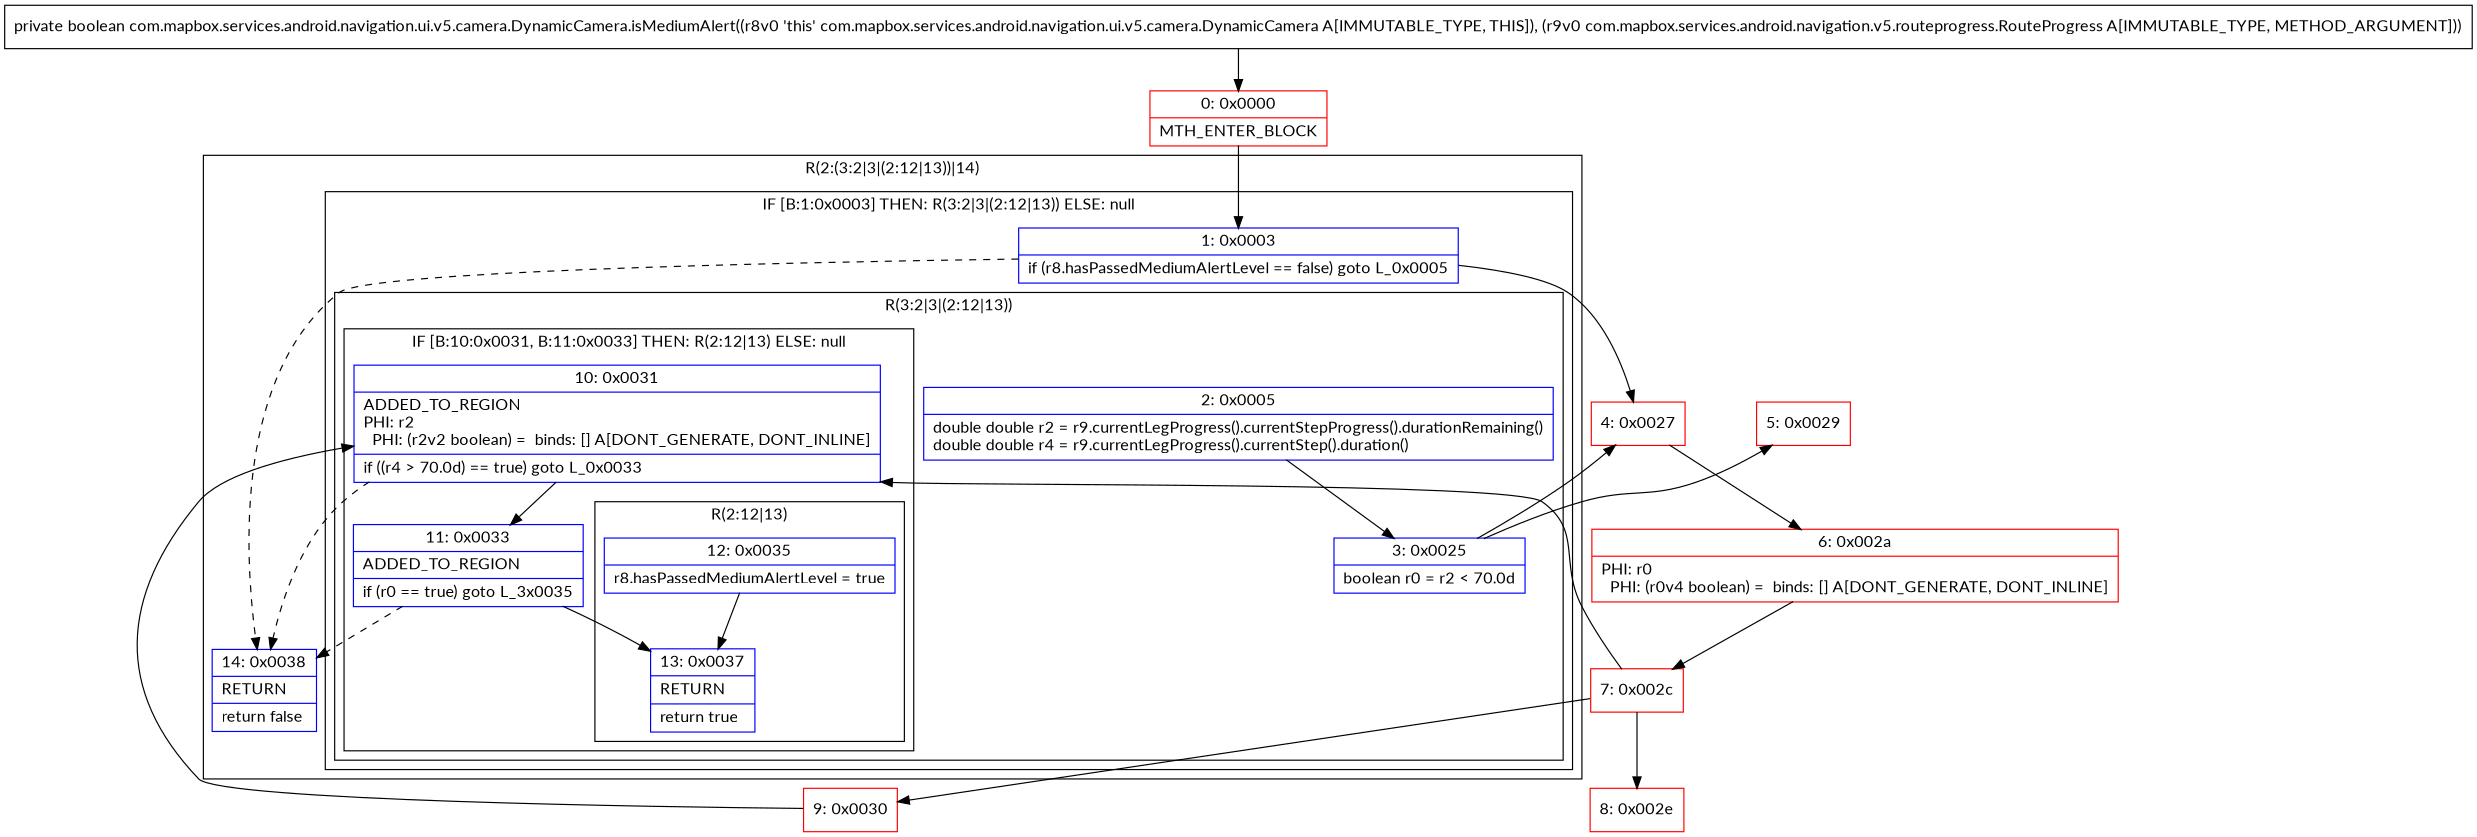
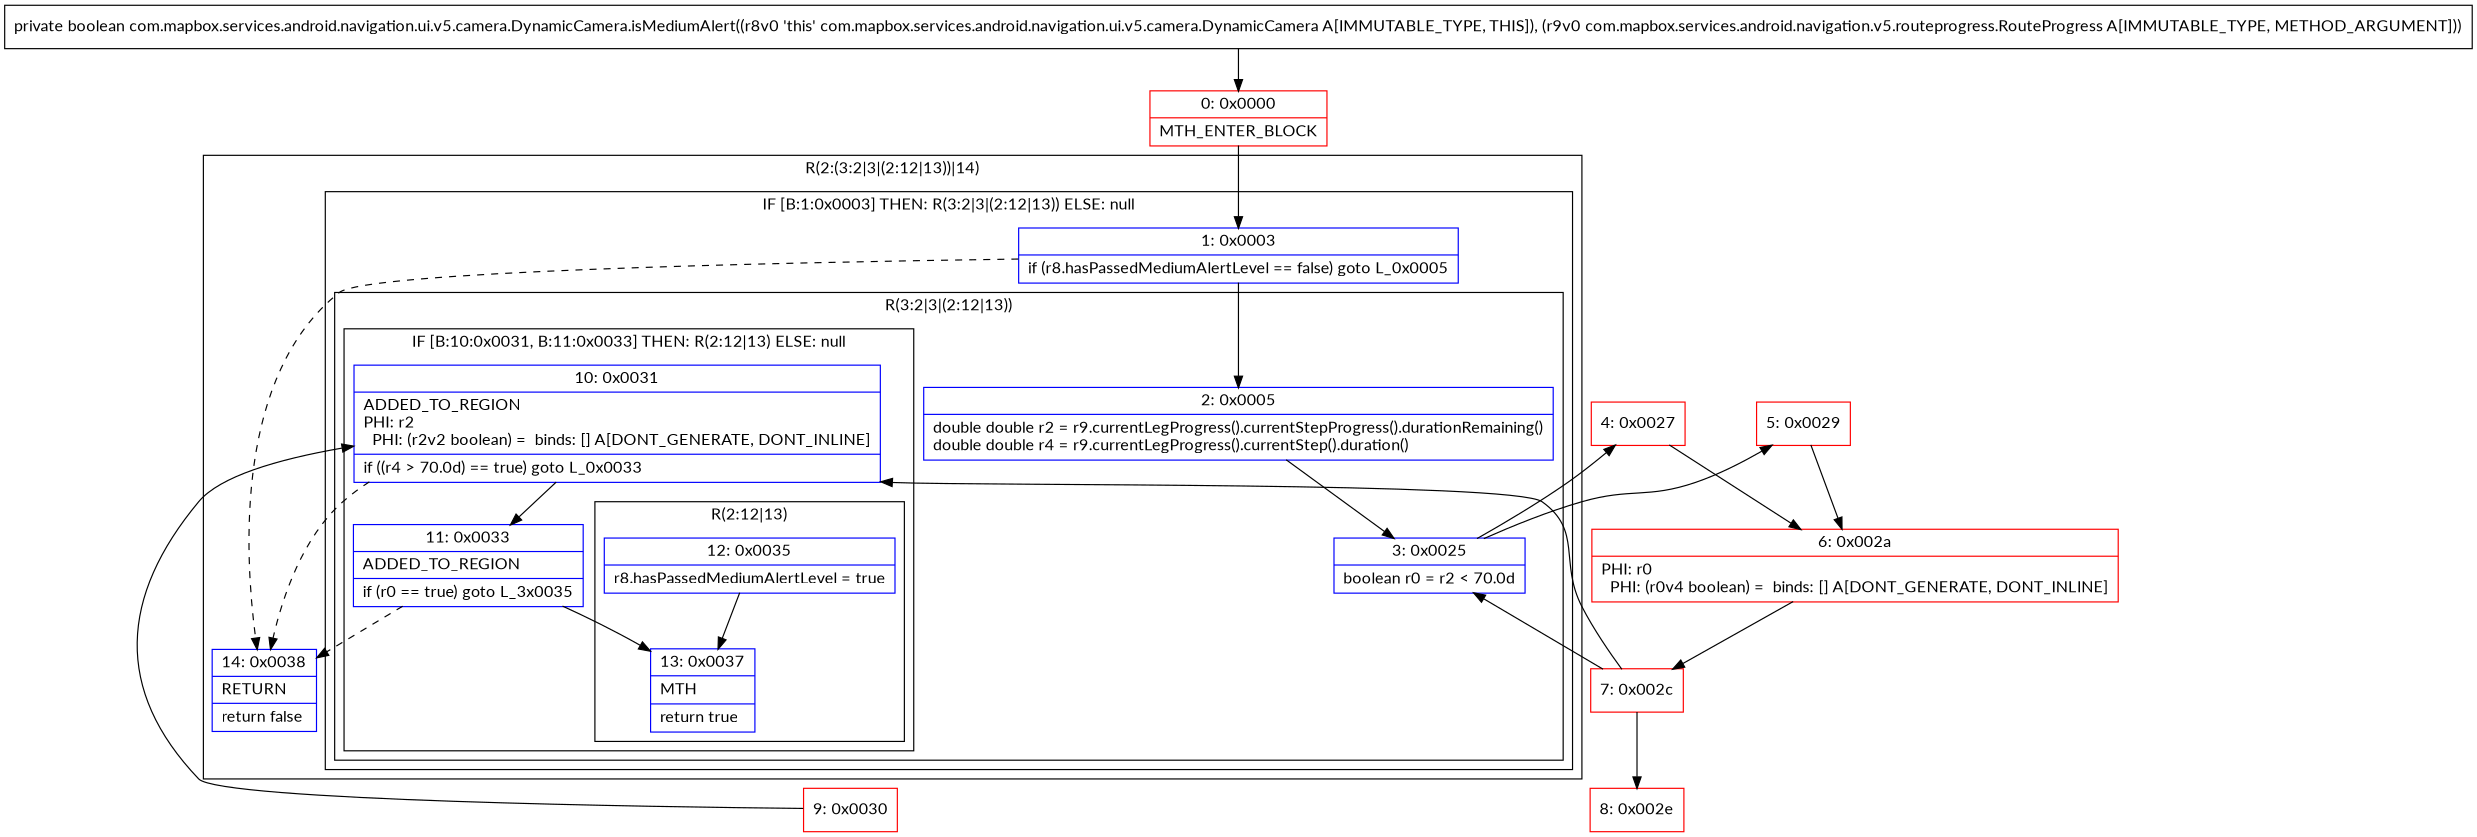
edge "1: 0x0003" -> "4: 0x0027": now "1: 0x0003" -> "2: 0x0005"
edge "5: 0x0029" -> "6: 0x002a": added
node "13: 0x0037": text "RETURN" -> "MTH"
edge "7: 0x002c" -> "9: 0x0030": now "7: 0x002c" -> "3: 0x0025"
